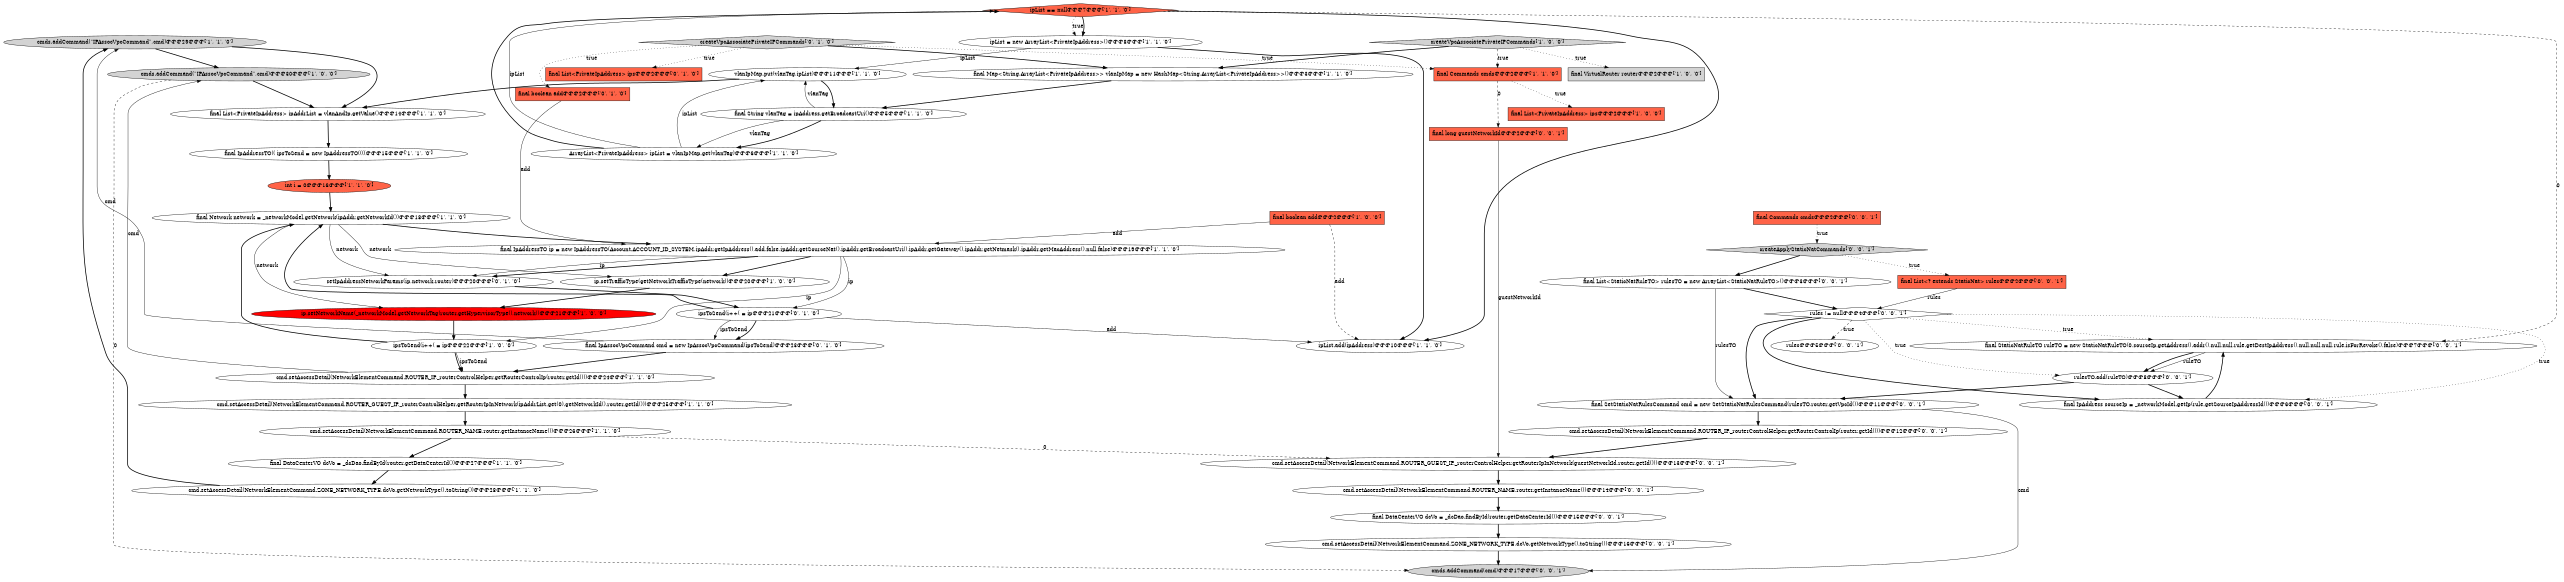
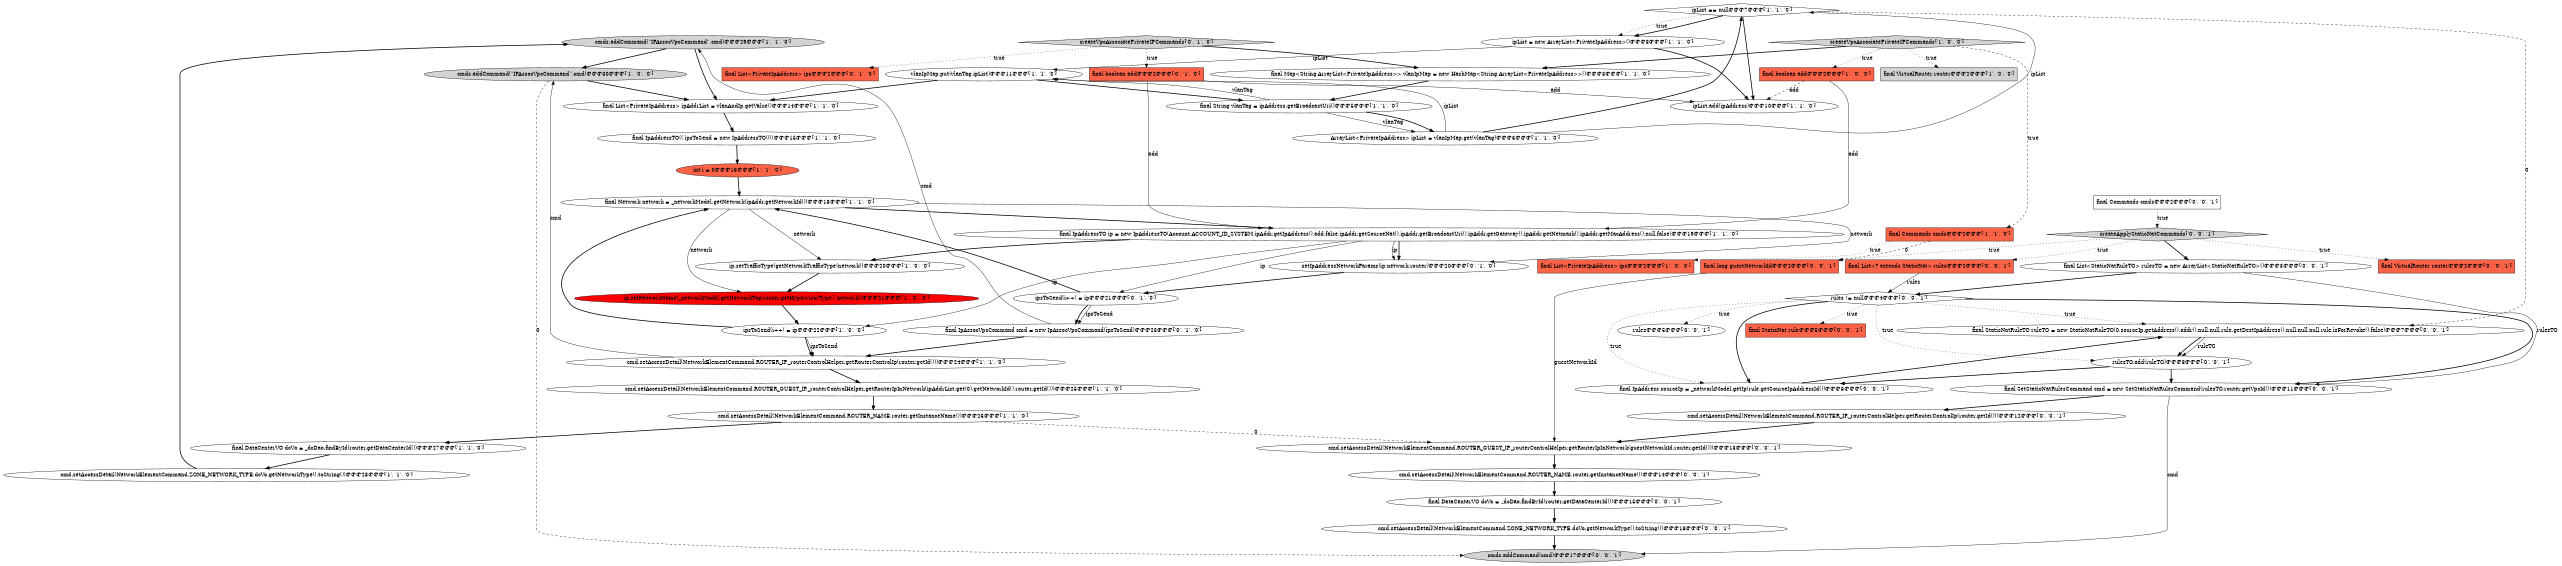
node "ipList == null@@@7@@@['1', '1', '0']": fillcolor tomato -> white
edge "createVpcAssociatePrivateIPCommands['0', '1', '0']" -> "final Commands cmds@@@2@@@['1', '1', '0']": removed, label "true"
edge "createVpcAssociatePrivateIPCommands['1', '0', '0']" -> "final boolean add@@@2@@@['1', '0', '0']": added, label "true"
node "final Commands cmds@@@2@@@['0', '0', '1']": fillcolor tomato -> white
edge "createApplyStaticNatCommands['0', '0', '1']" -> "final long guestNetworkId@@@2@@@['0', '0', '1']": added, label "true"
node "final VirtualRouter router@@@2@@@['0', '0', '1']": added
edge "rules != null@@@4@@@['0', '0', '1']" -> "rules@@@5@@@['0', '0', '1']": style dashed -> dotted
edge "ipsToSend(i++( = ip@@@21@@@['0', '1', '0']" -> "ipList.add(ipAddress)@@@10@@@['1', '1', '0']": now "final boolean add@@@2@@@['0', '1', '0']" -> "ipList.add(ipAddress)@@@10@@@['1', '1', '0']"
node "final StaticNat rule@@@5@@@['0', '0', '1']": added
